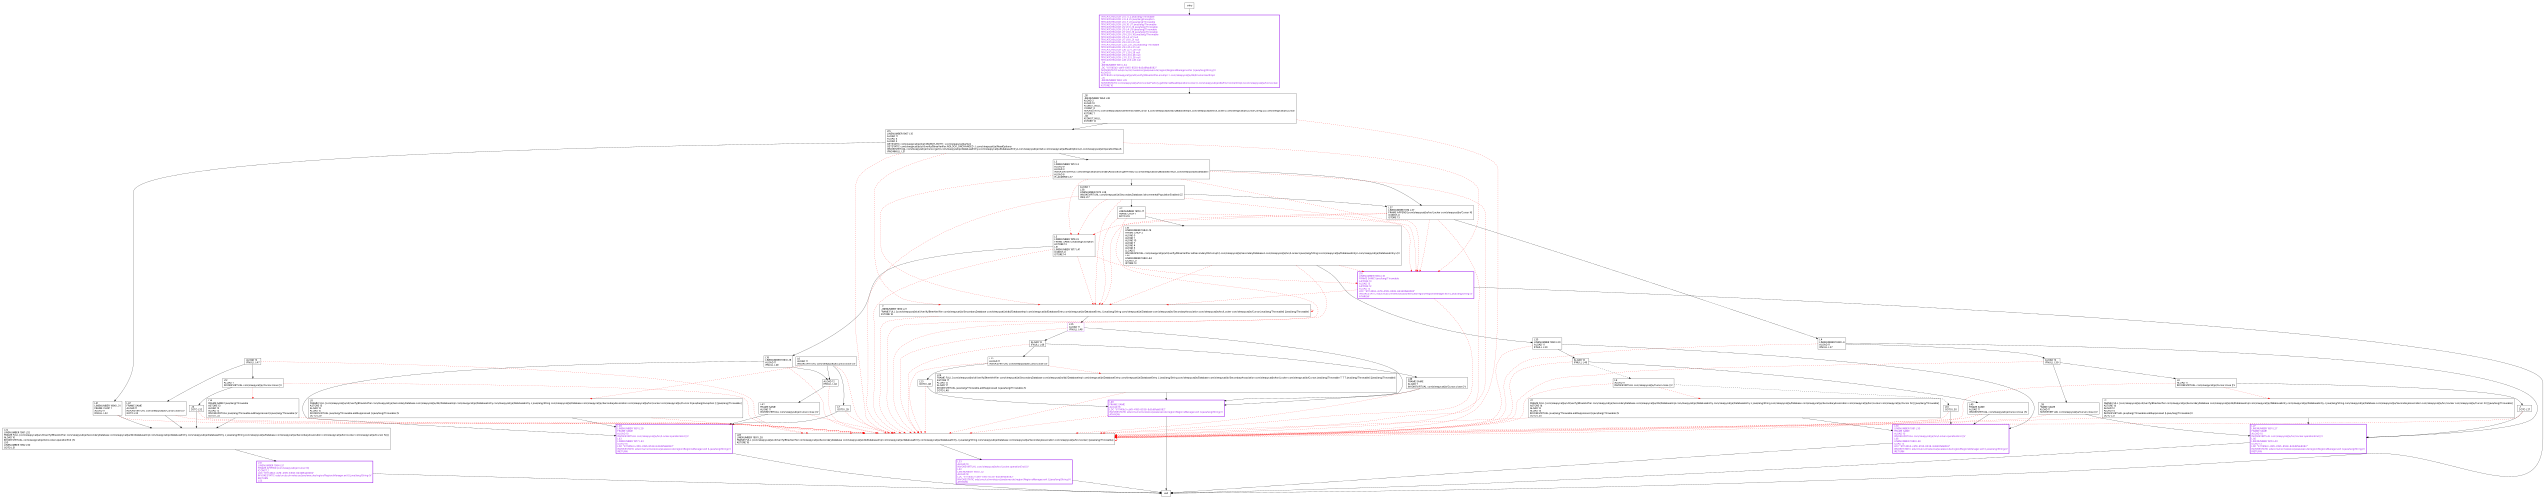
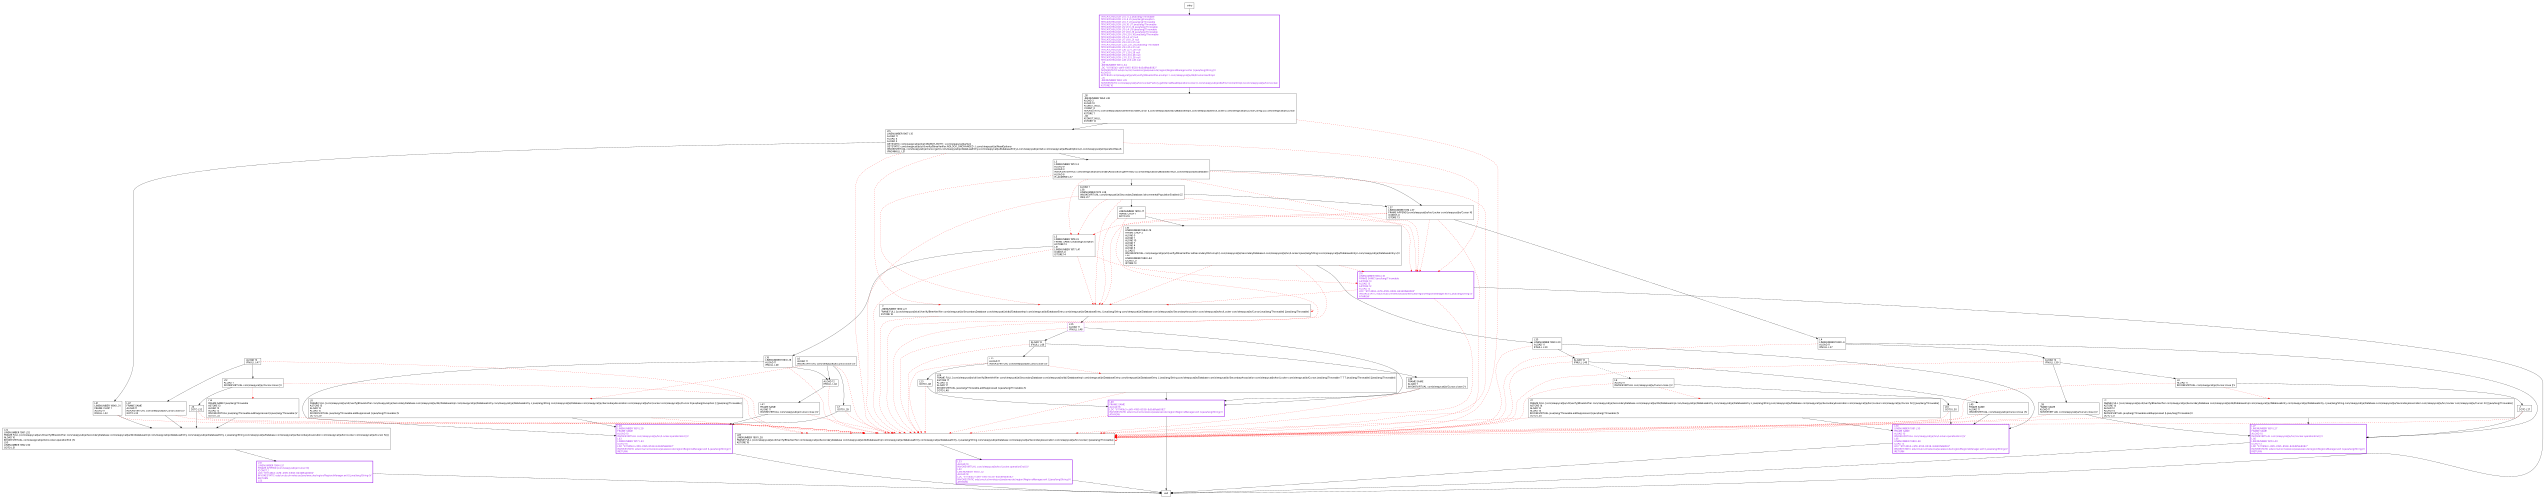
edge "L9 ALOAD 11 INVOKEVIRTUAL com/sleepycat/je/Cursor.close ()V" -> "L10 GOTO L30": style dashed -> solid
